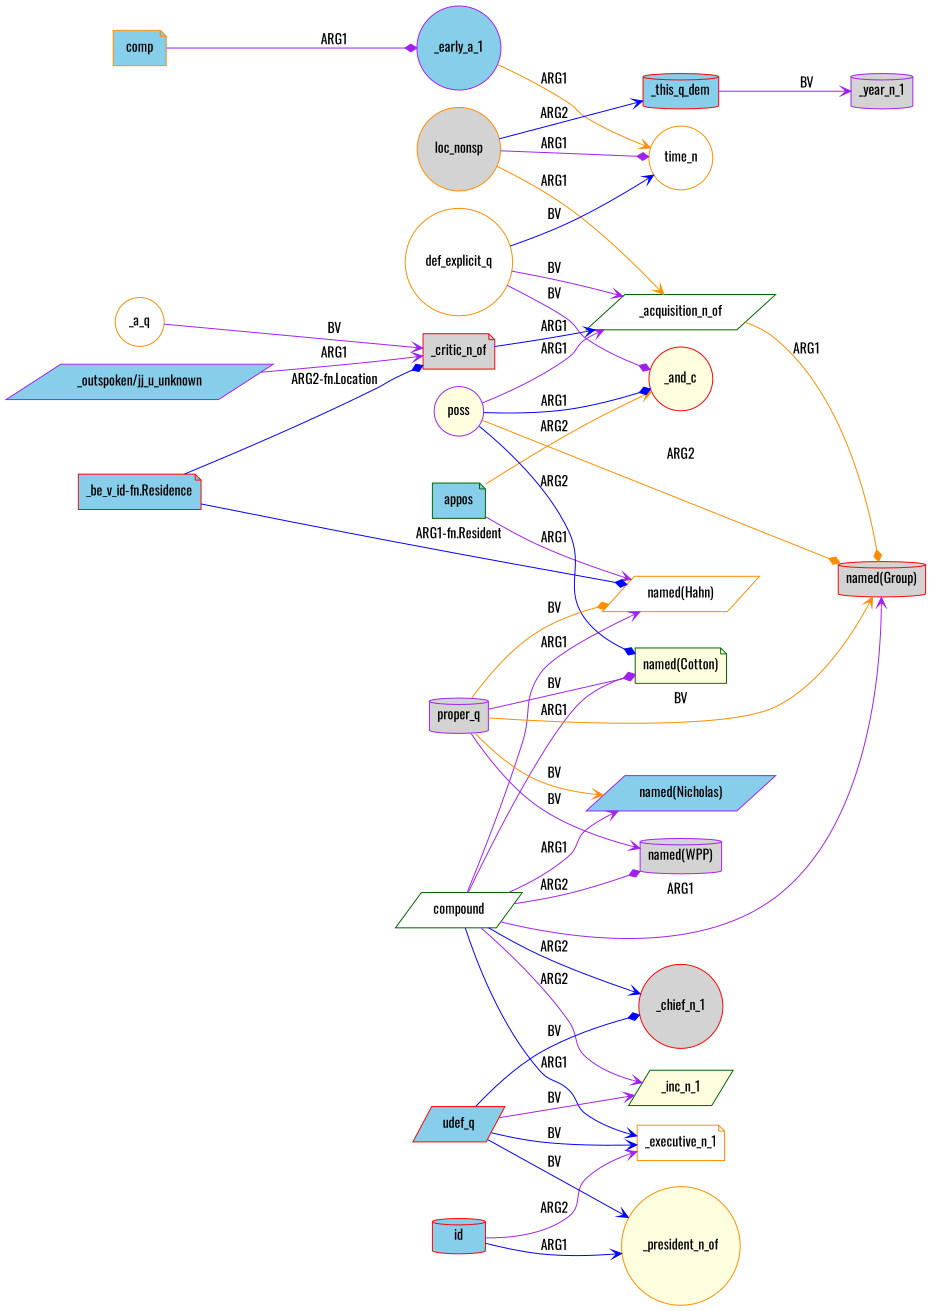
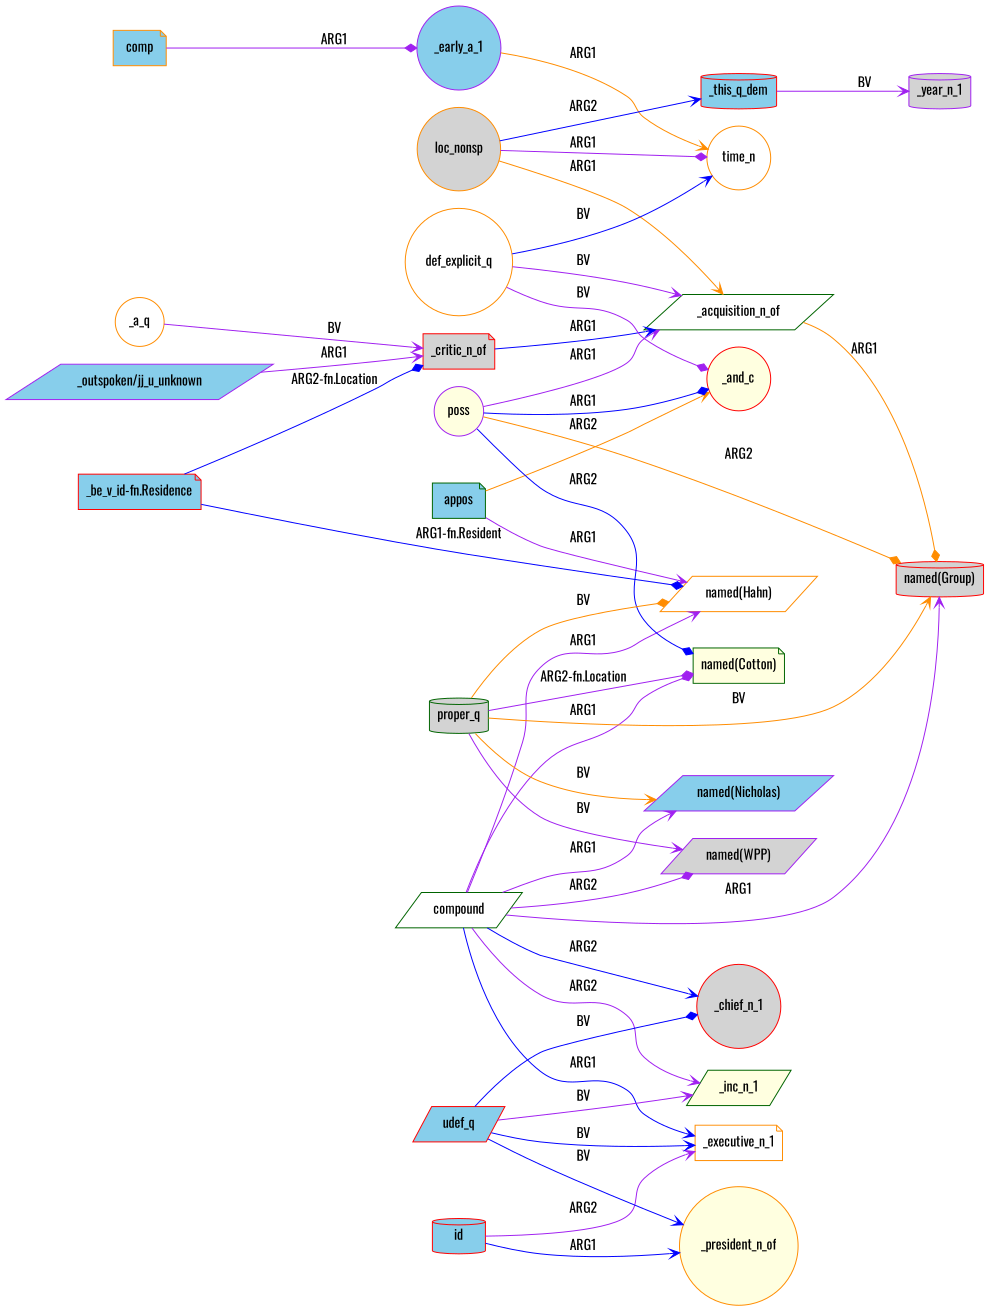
edge "proper_q" -> "named(Cotton)": label "BV" -> "ARG2-fn.Location"
node "proper_q": color purple -> darkgreen
node "named(WPP)": shape cylinder -> parallelogram
